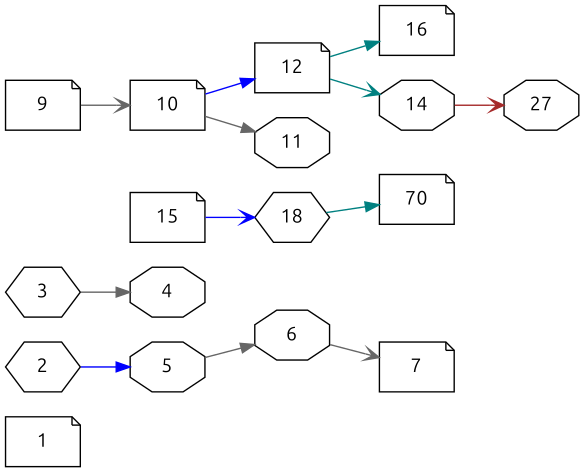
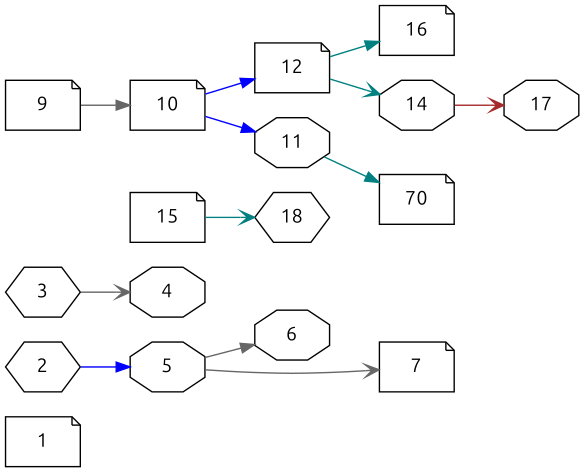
edge "9" -> "10": arrowhead vee -> normal
node "27": label "27" -> "17"
edge "10" -> "11": color gray40 -> blue
edge "18" -> "70": now "11" -> "70"
edge "15" -> "18": color blue -> teal
edge "3" -> "4": arrowhead normal -> vee
edge "6" -> "7": now "5" -> "7"
